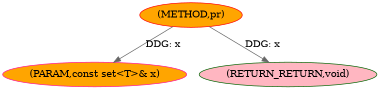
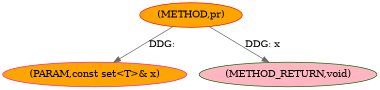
edge "(METHOD,pr)" -> "(PARAM,const set<T>& x)": label "DDG: x" -> "DDG: "
node "(RETURN_RETURN,void)": label "(RETURN_RETURN,void)" -> "(METHOD_RETURN,void)"
